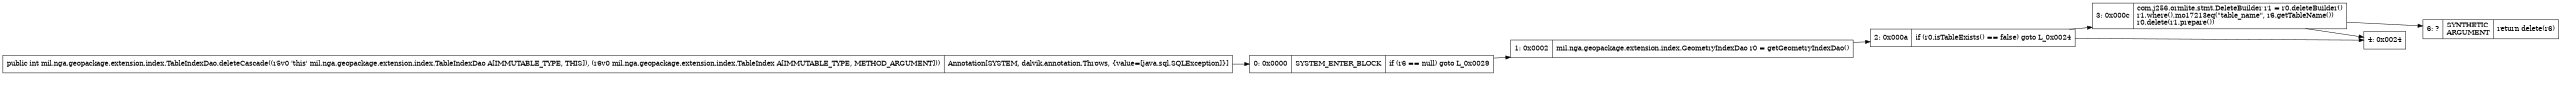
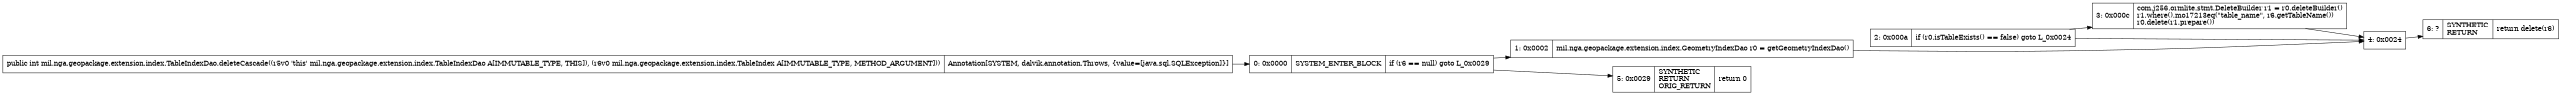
edge "3: 0x000c" -> "6: ?": now "4: 0x0024" -> "6: ?"
node "6: ?": text "ARGUMENT" -> "RETURN"
edge "1: 0x0002" -> "2: 0x000a": now "1: 0x0002" -> "4: 0x0024"
node "5: 0x0029": added
